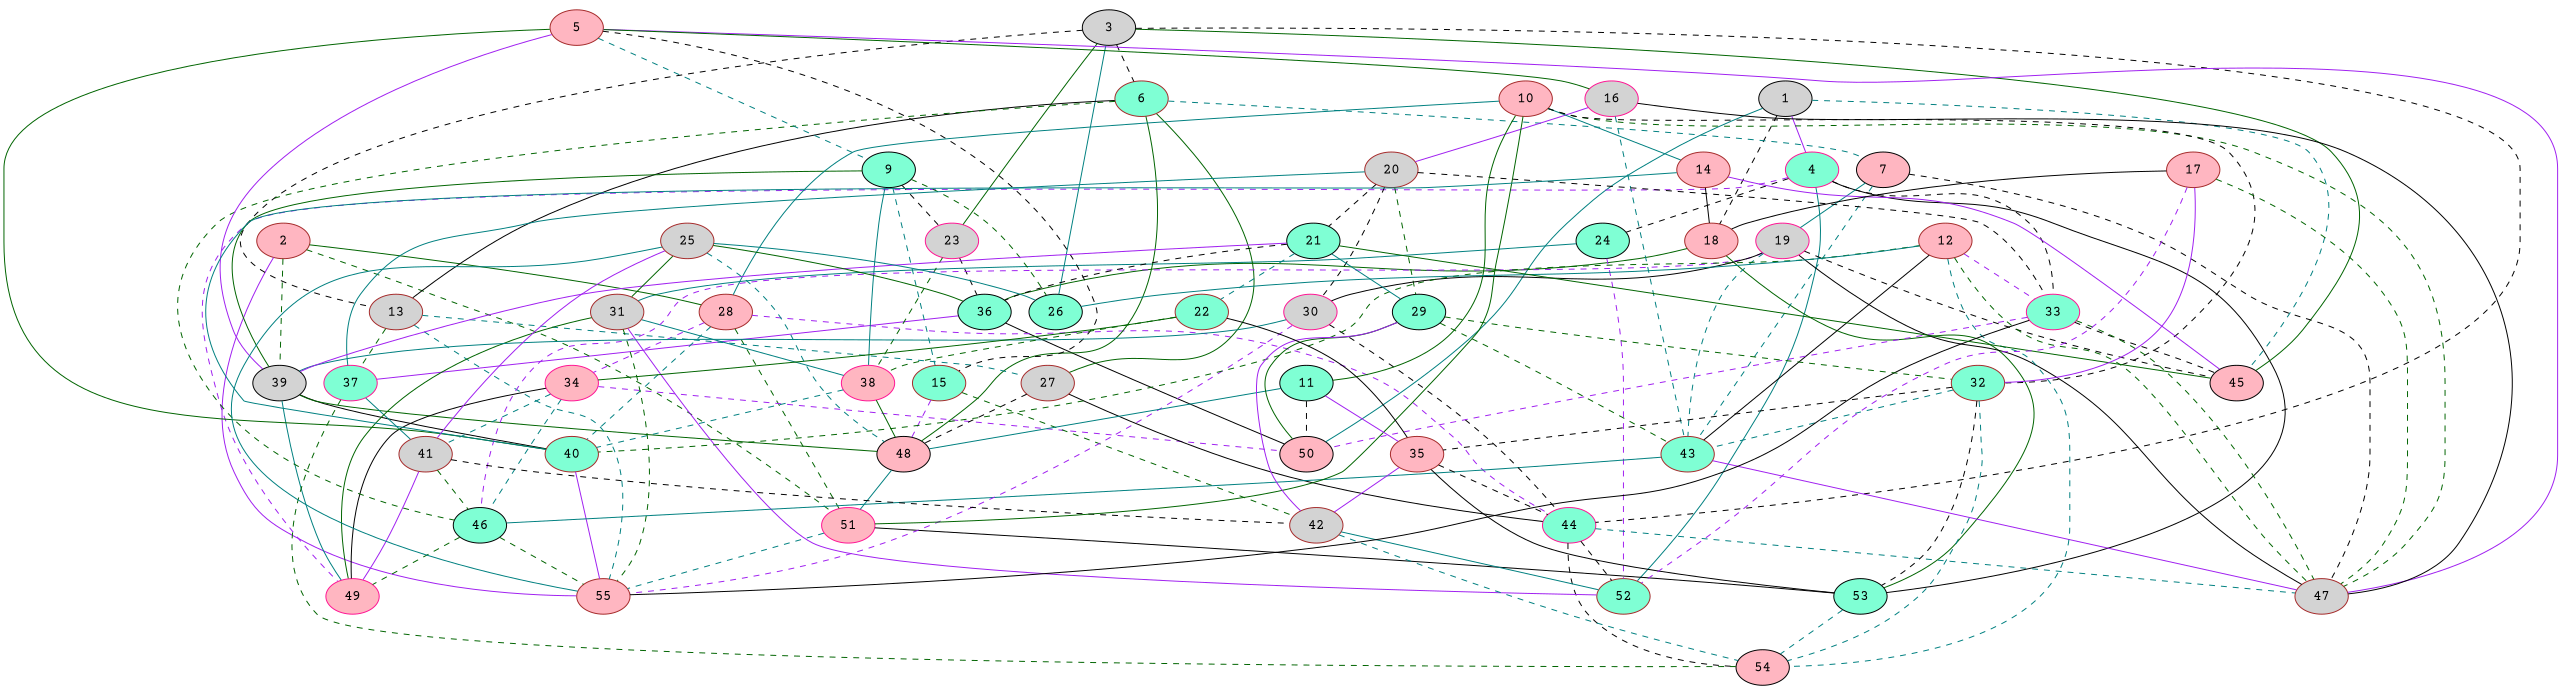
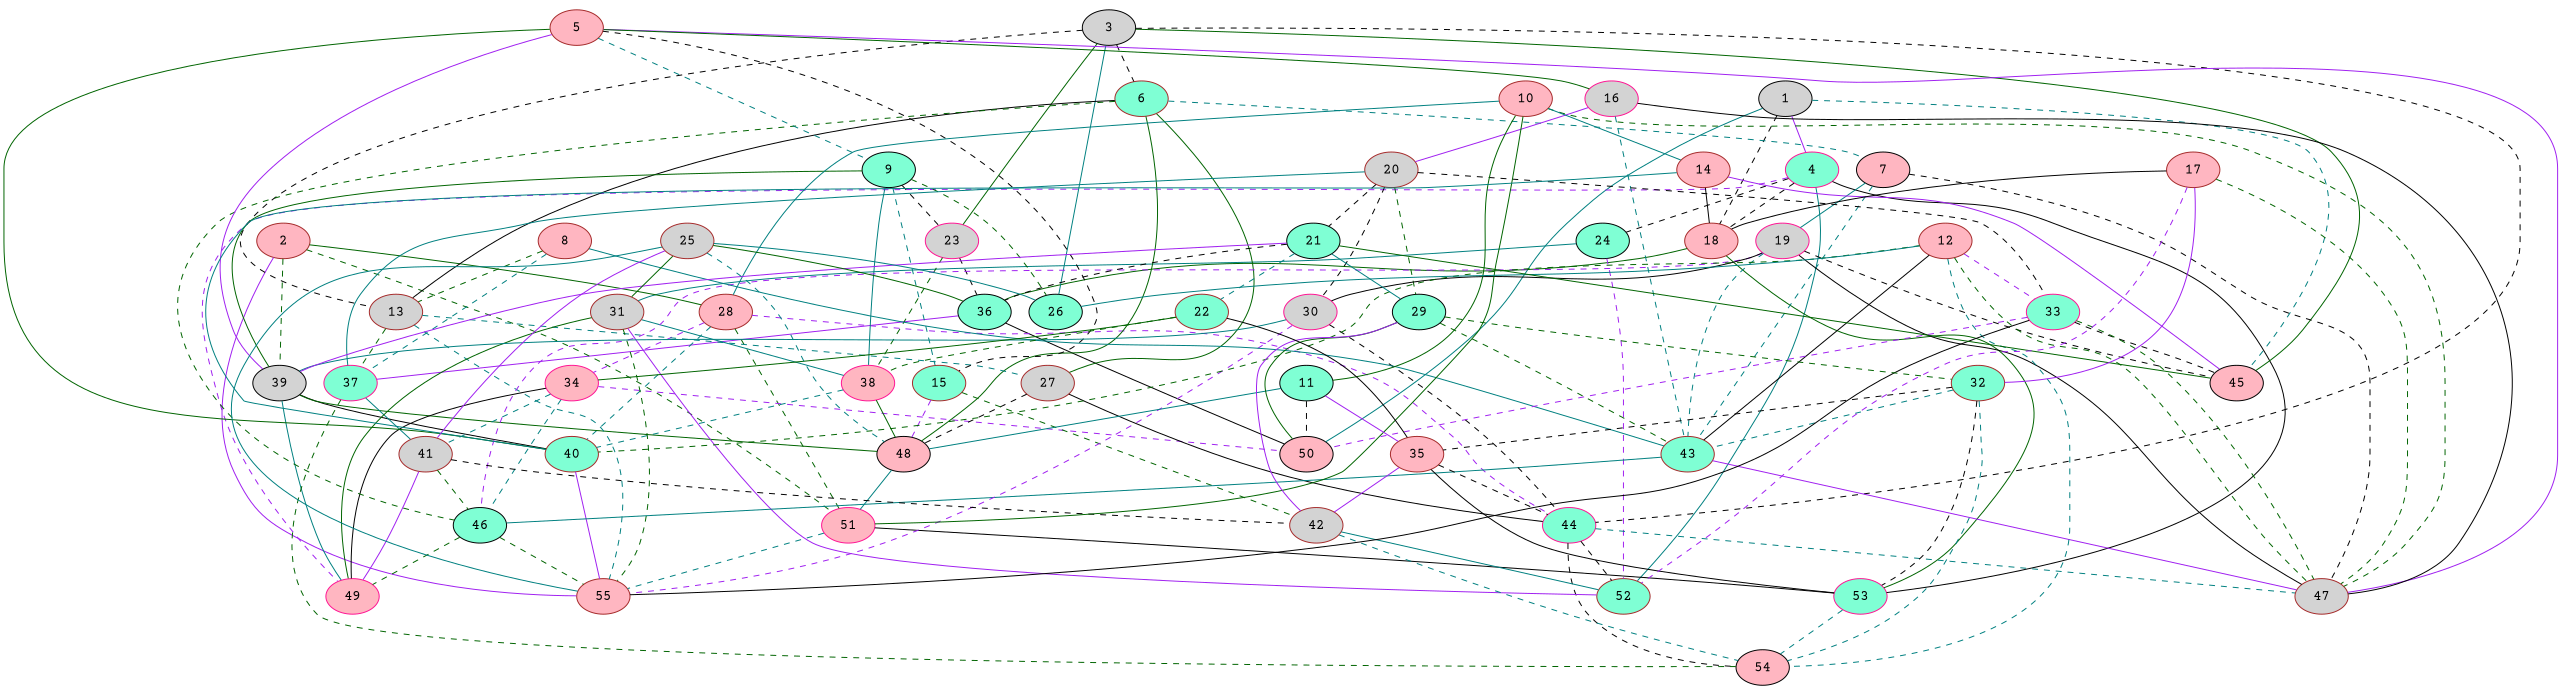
edge "10" -- "32": removed
edge "4" -- "33": now "4" -- "18"
node "8": added
node "53": color black -> deeppink
